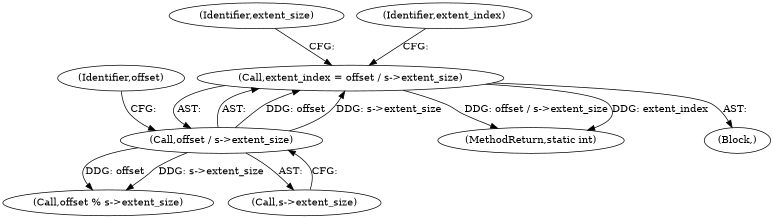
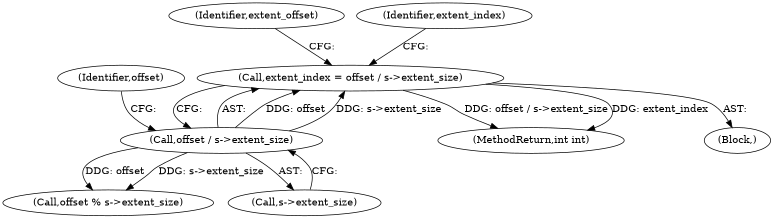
node "(Identifier,extent_size)": label "(Identifier,extent_size)" -> "(Identifier,extent_offset)"
edge "(Call,extent_index = offset / s->extent_size)" -> "(Call,offset / s->extent_size)": label "AST: " -> "CFG: "
node "(MethodReturn,static int)": label "(MethodReturn,static int)" -> "(MethodReturn,int int)"
